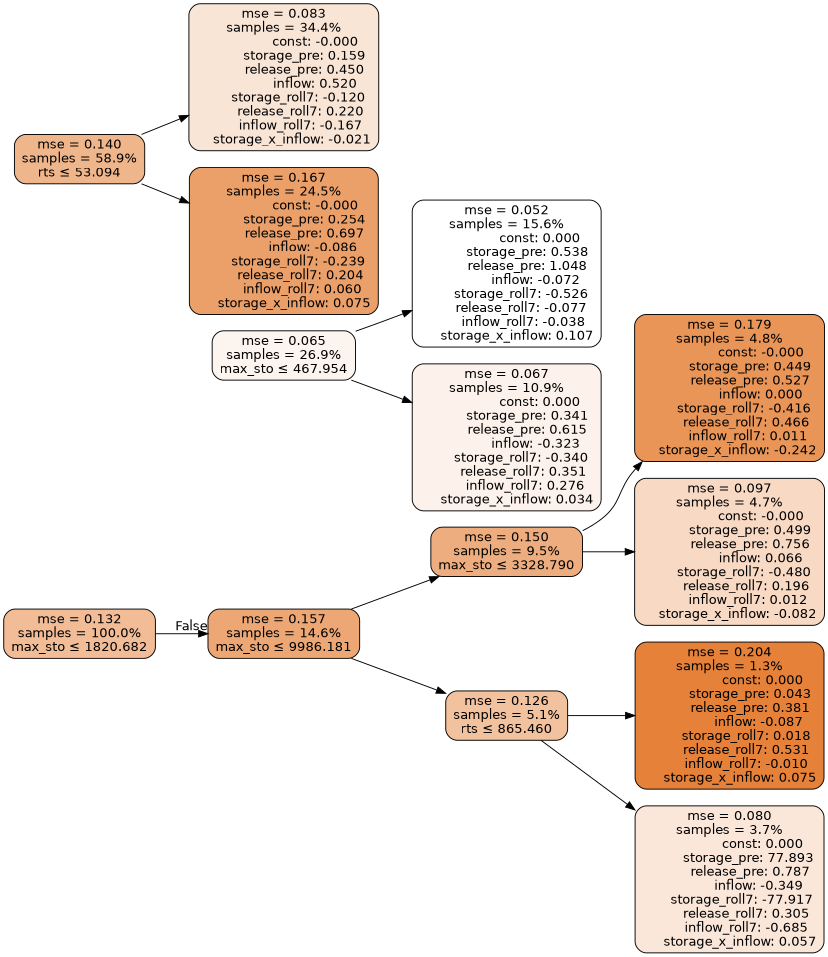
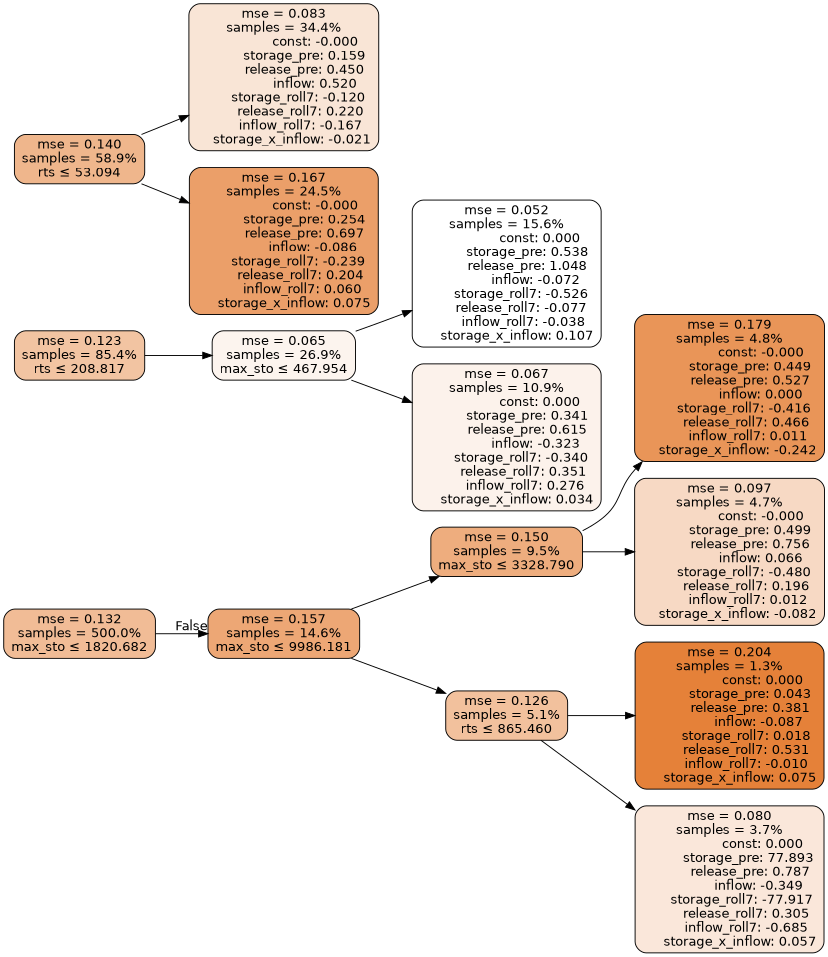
node "mse = 0.123 samples = 85.4% rts ≤ 208.817": added
node "mse = 0.132 samples = 100.0% max_sto ≤ 1820.682": label "mse = 0.132 samples = 100.0% max_sto ≤ 1820.682" -> "mse = 0.132 samples = 500.0% max_sto ≤ 1820.682"
